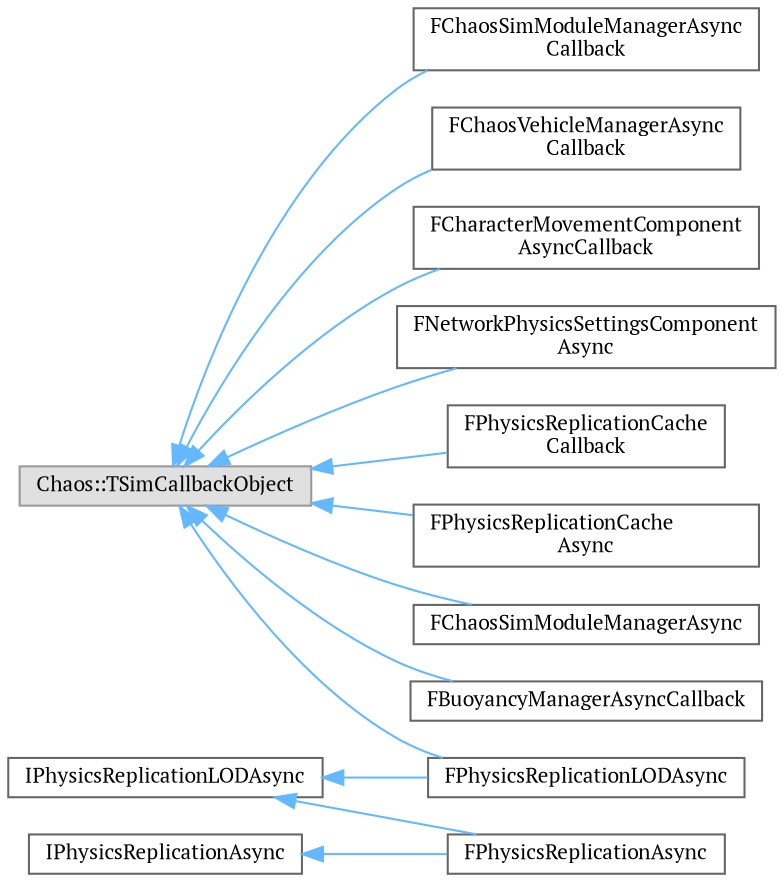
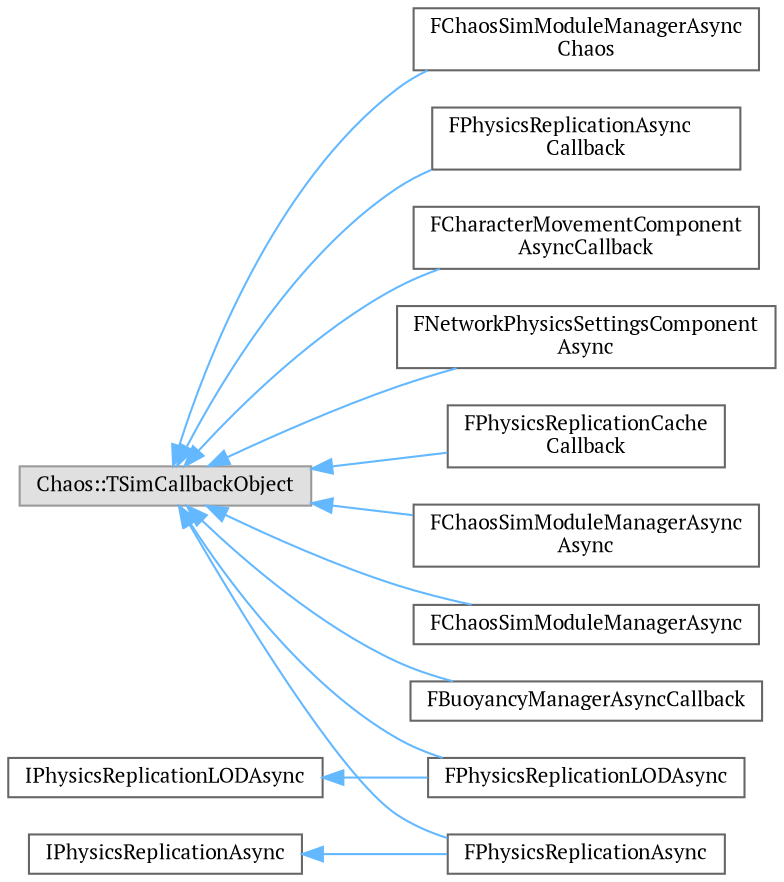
node "FChaosSimModuleManagerAsync Callback": label "FChaosSimModuleManagerAsync Callback" -> "FChaosSimModuleManagerAsync Chaos"
node "FChaosVehicleManagerAsync Callback": label "FChaosVehicleManagerAsync Callback" -> "FPhysicsReplicationAsync Callback"
node "FPhysicsReplicationCache Async": label "FPhysicsReplicationCache Async" -> "FChaosSimModuleManagerAsync Async"
edge "FPhysicsReplicationAsync" -> "IPhysicsReplicationLODAsync": now "FPhysicsReplicationAsync" -> "Chaos::TSimCallbackObject"
